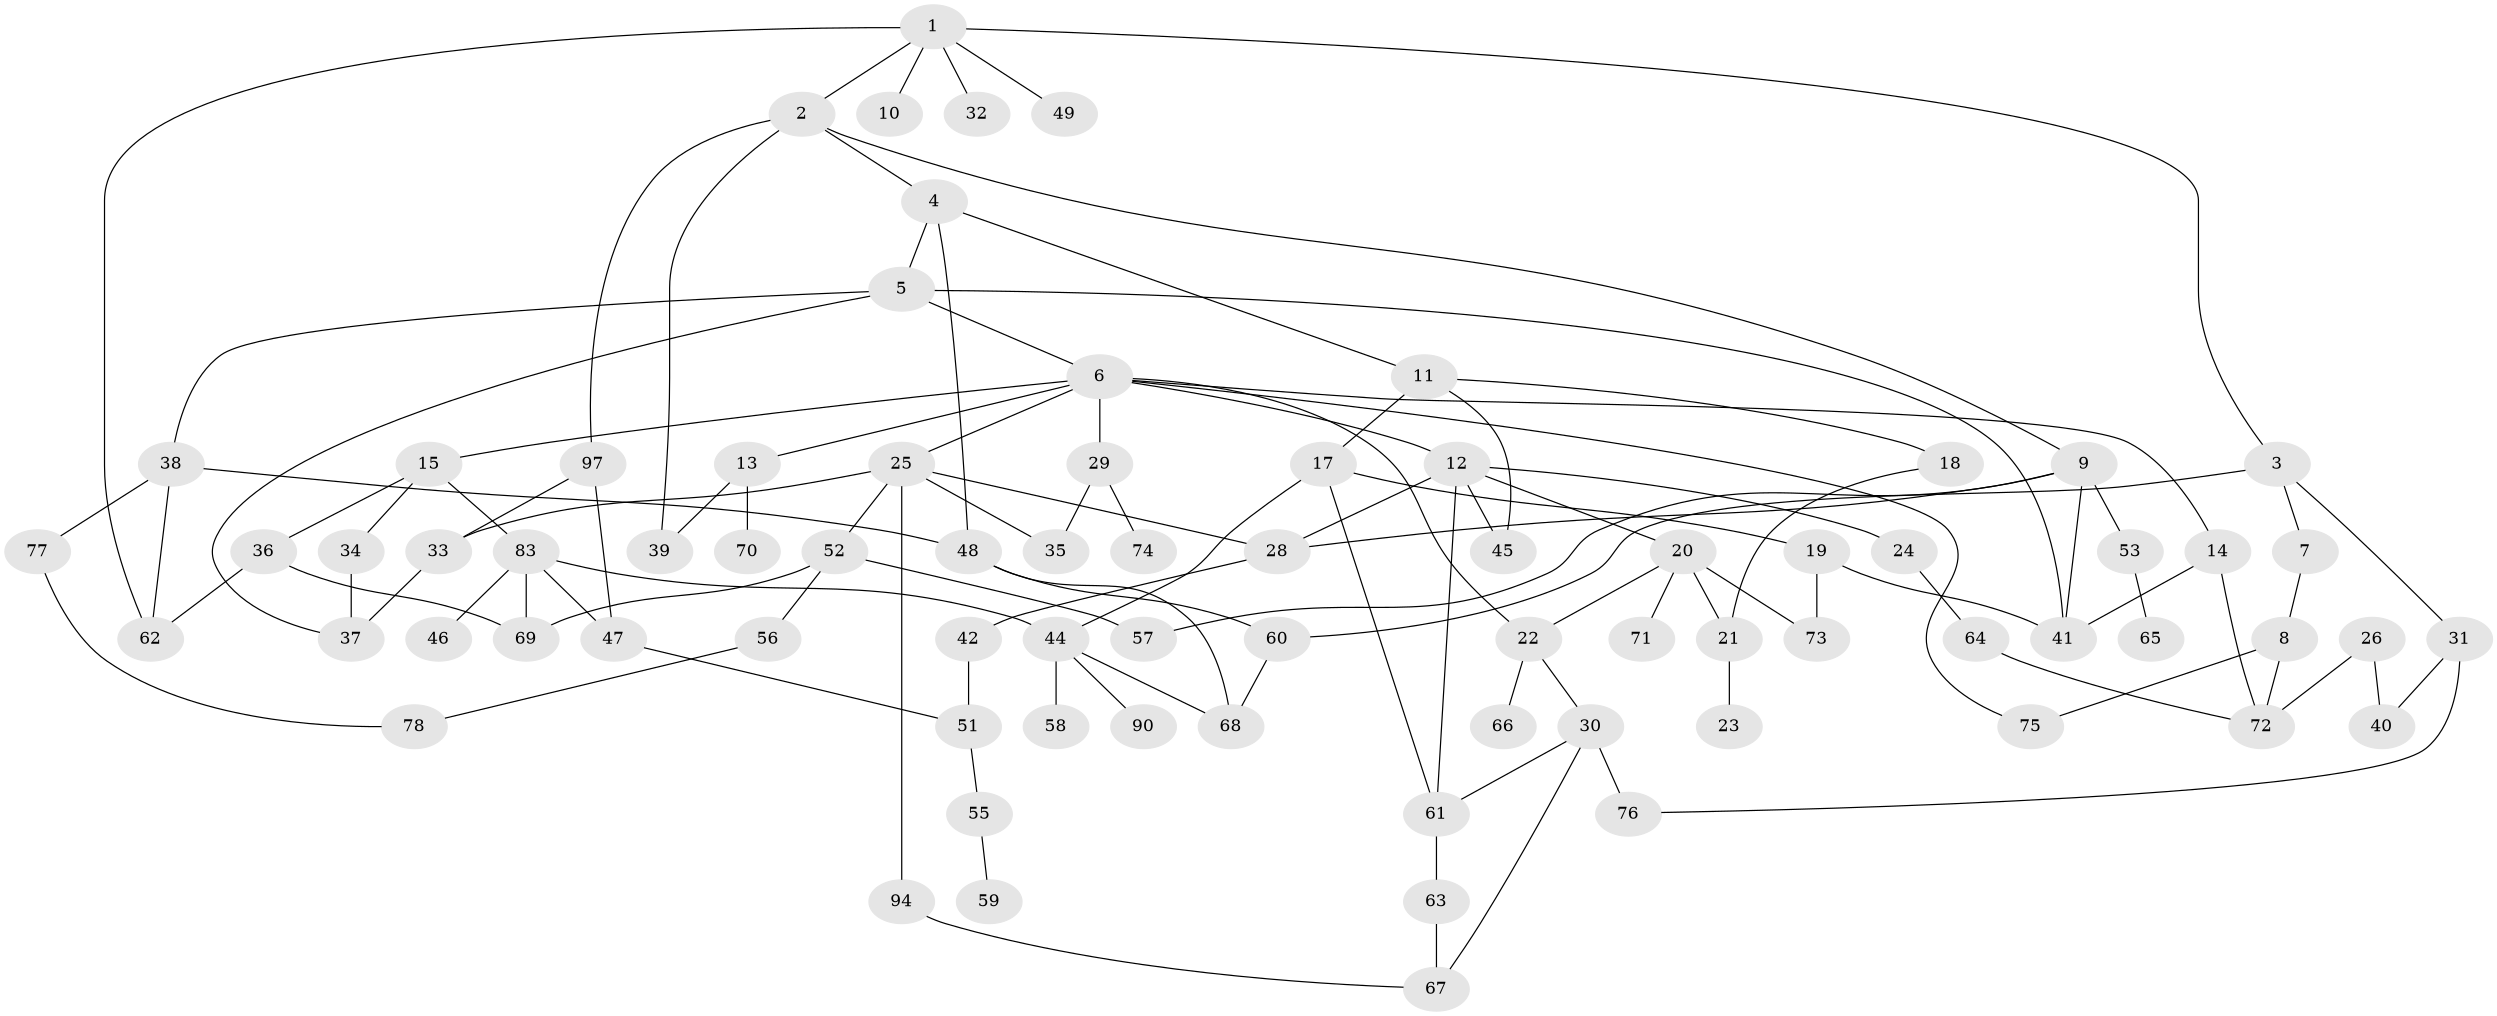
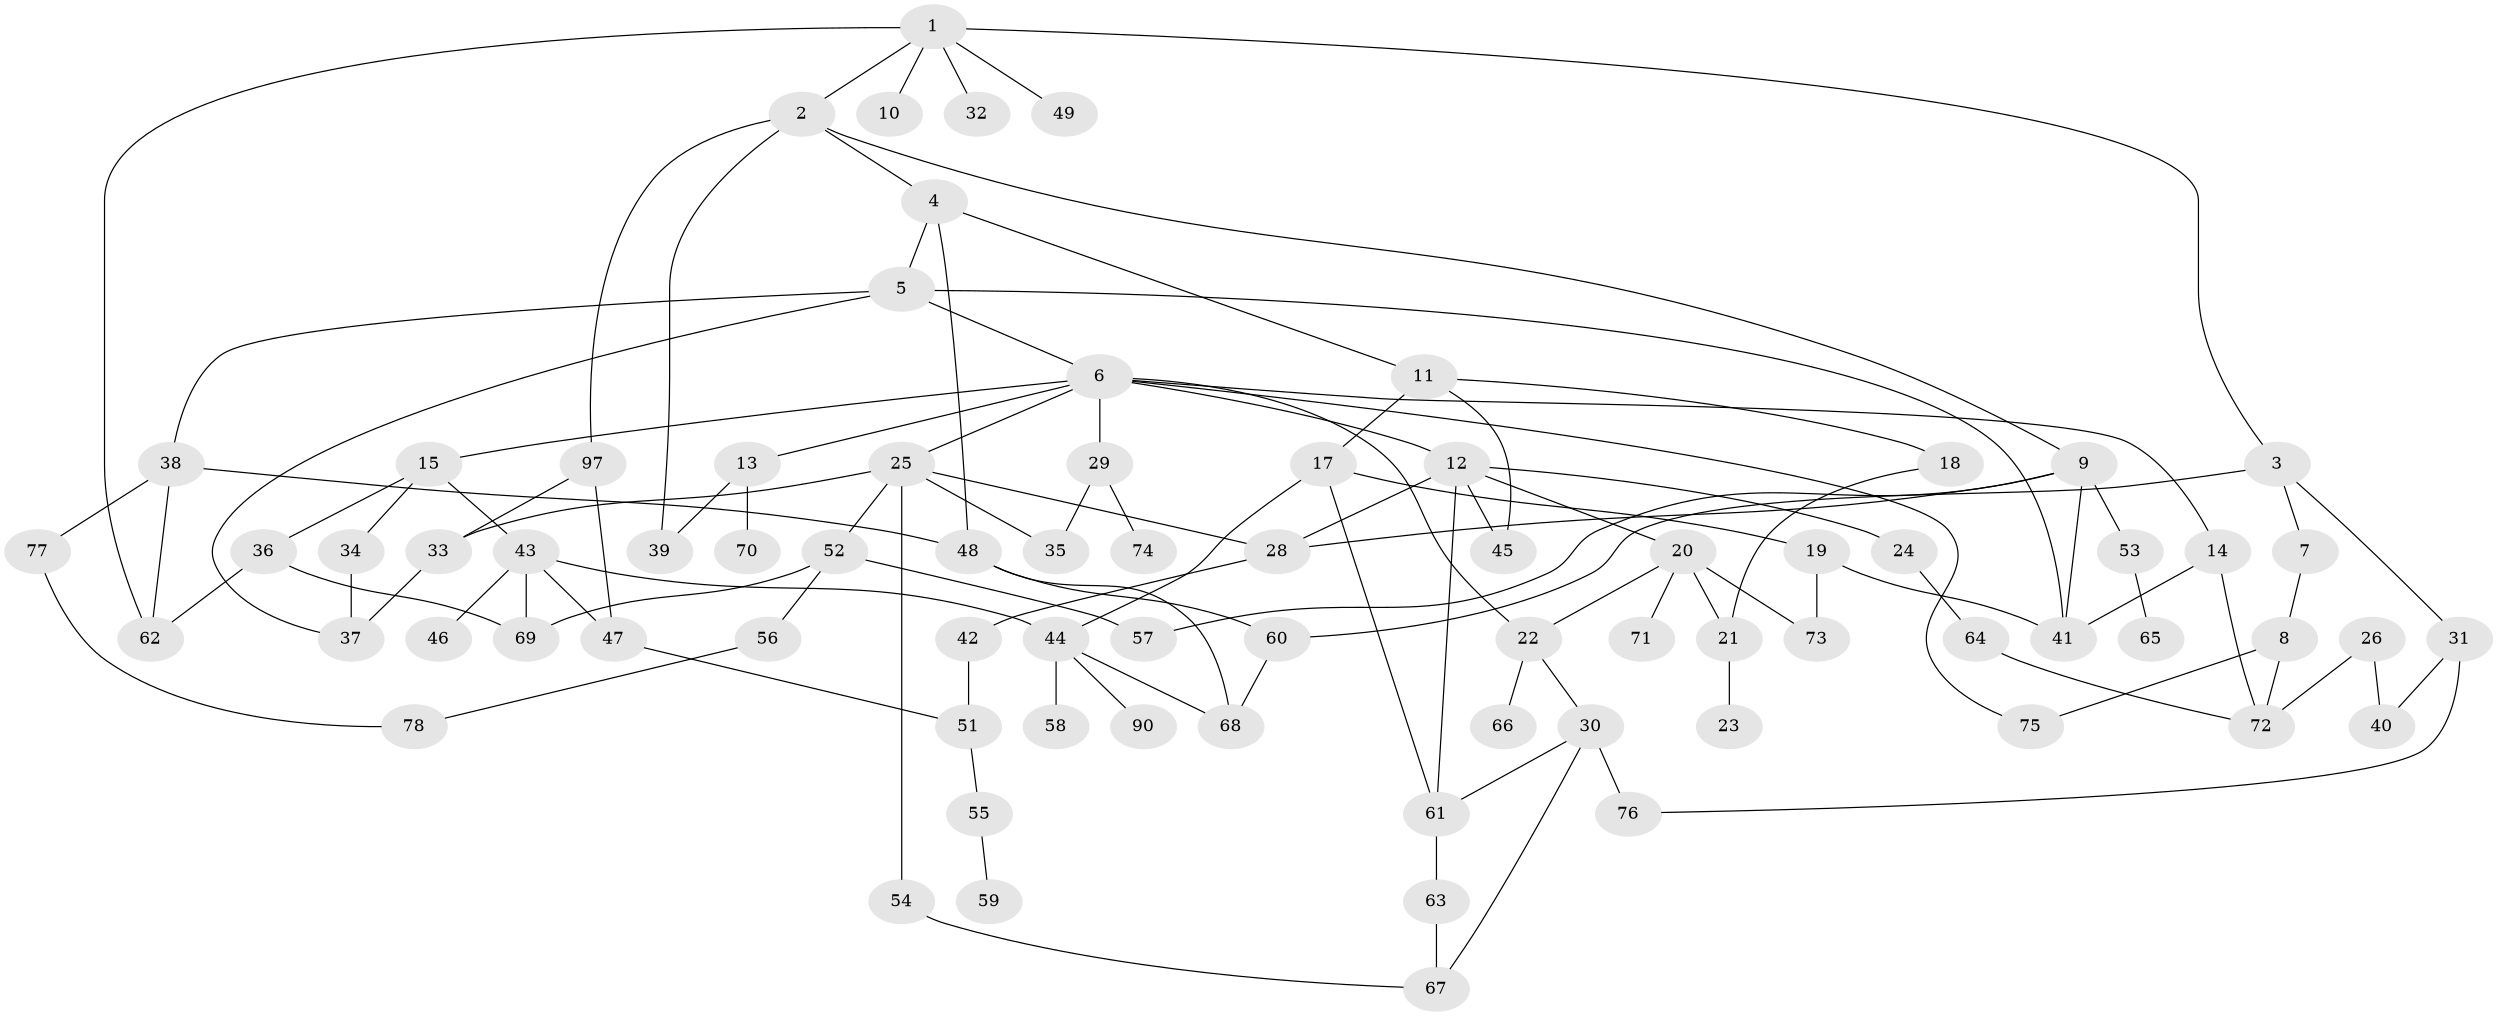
node "83": label "83" -> "43"
node "94": label "94" -> "54"
